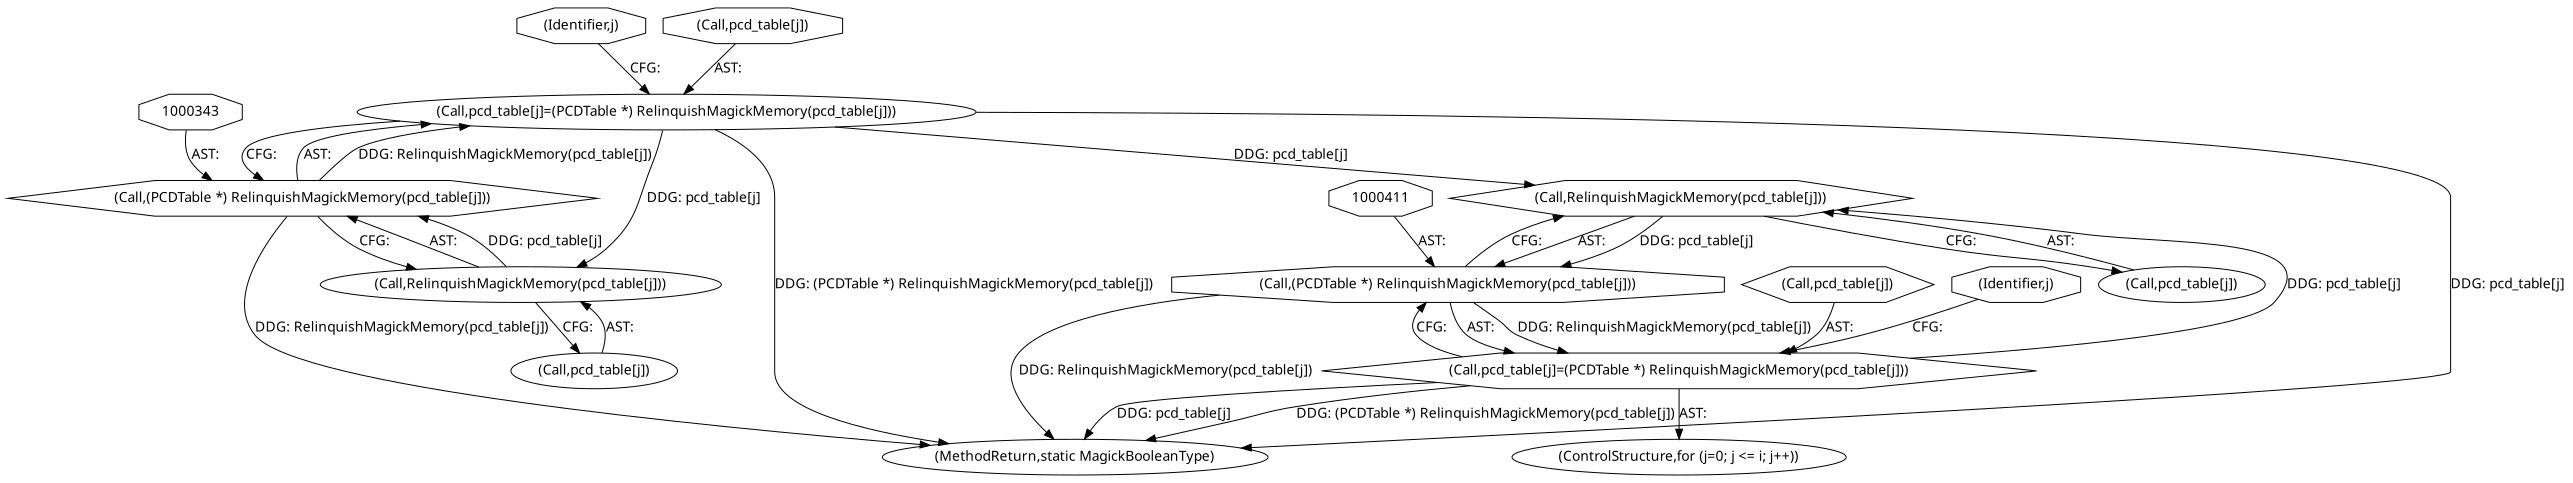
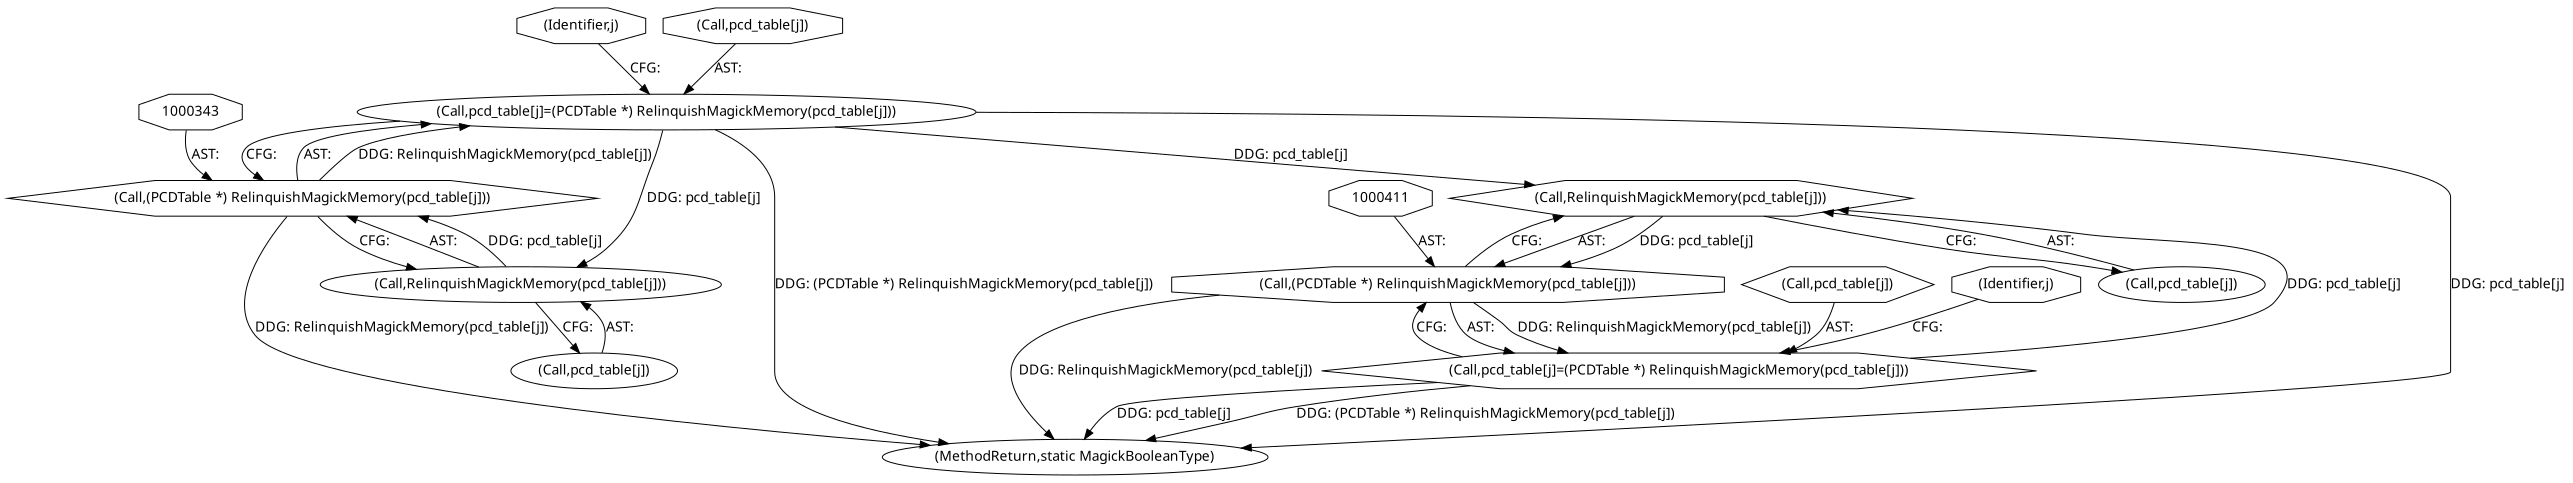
node "(ControlStructure,for (j=0; j <= i; j++))": removed
